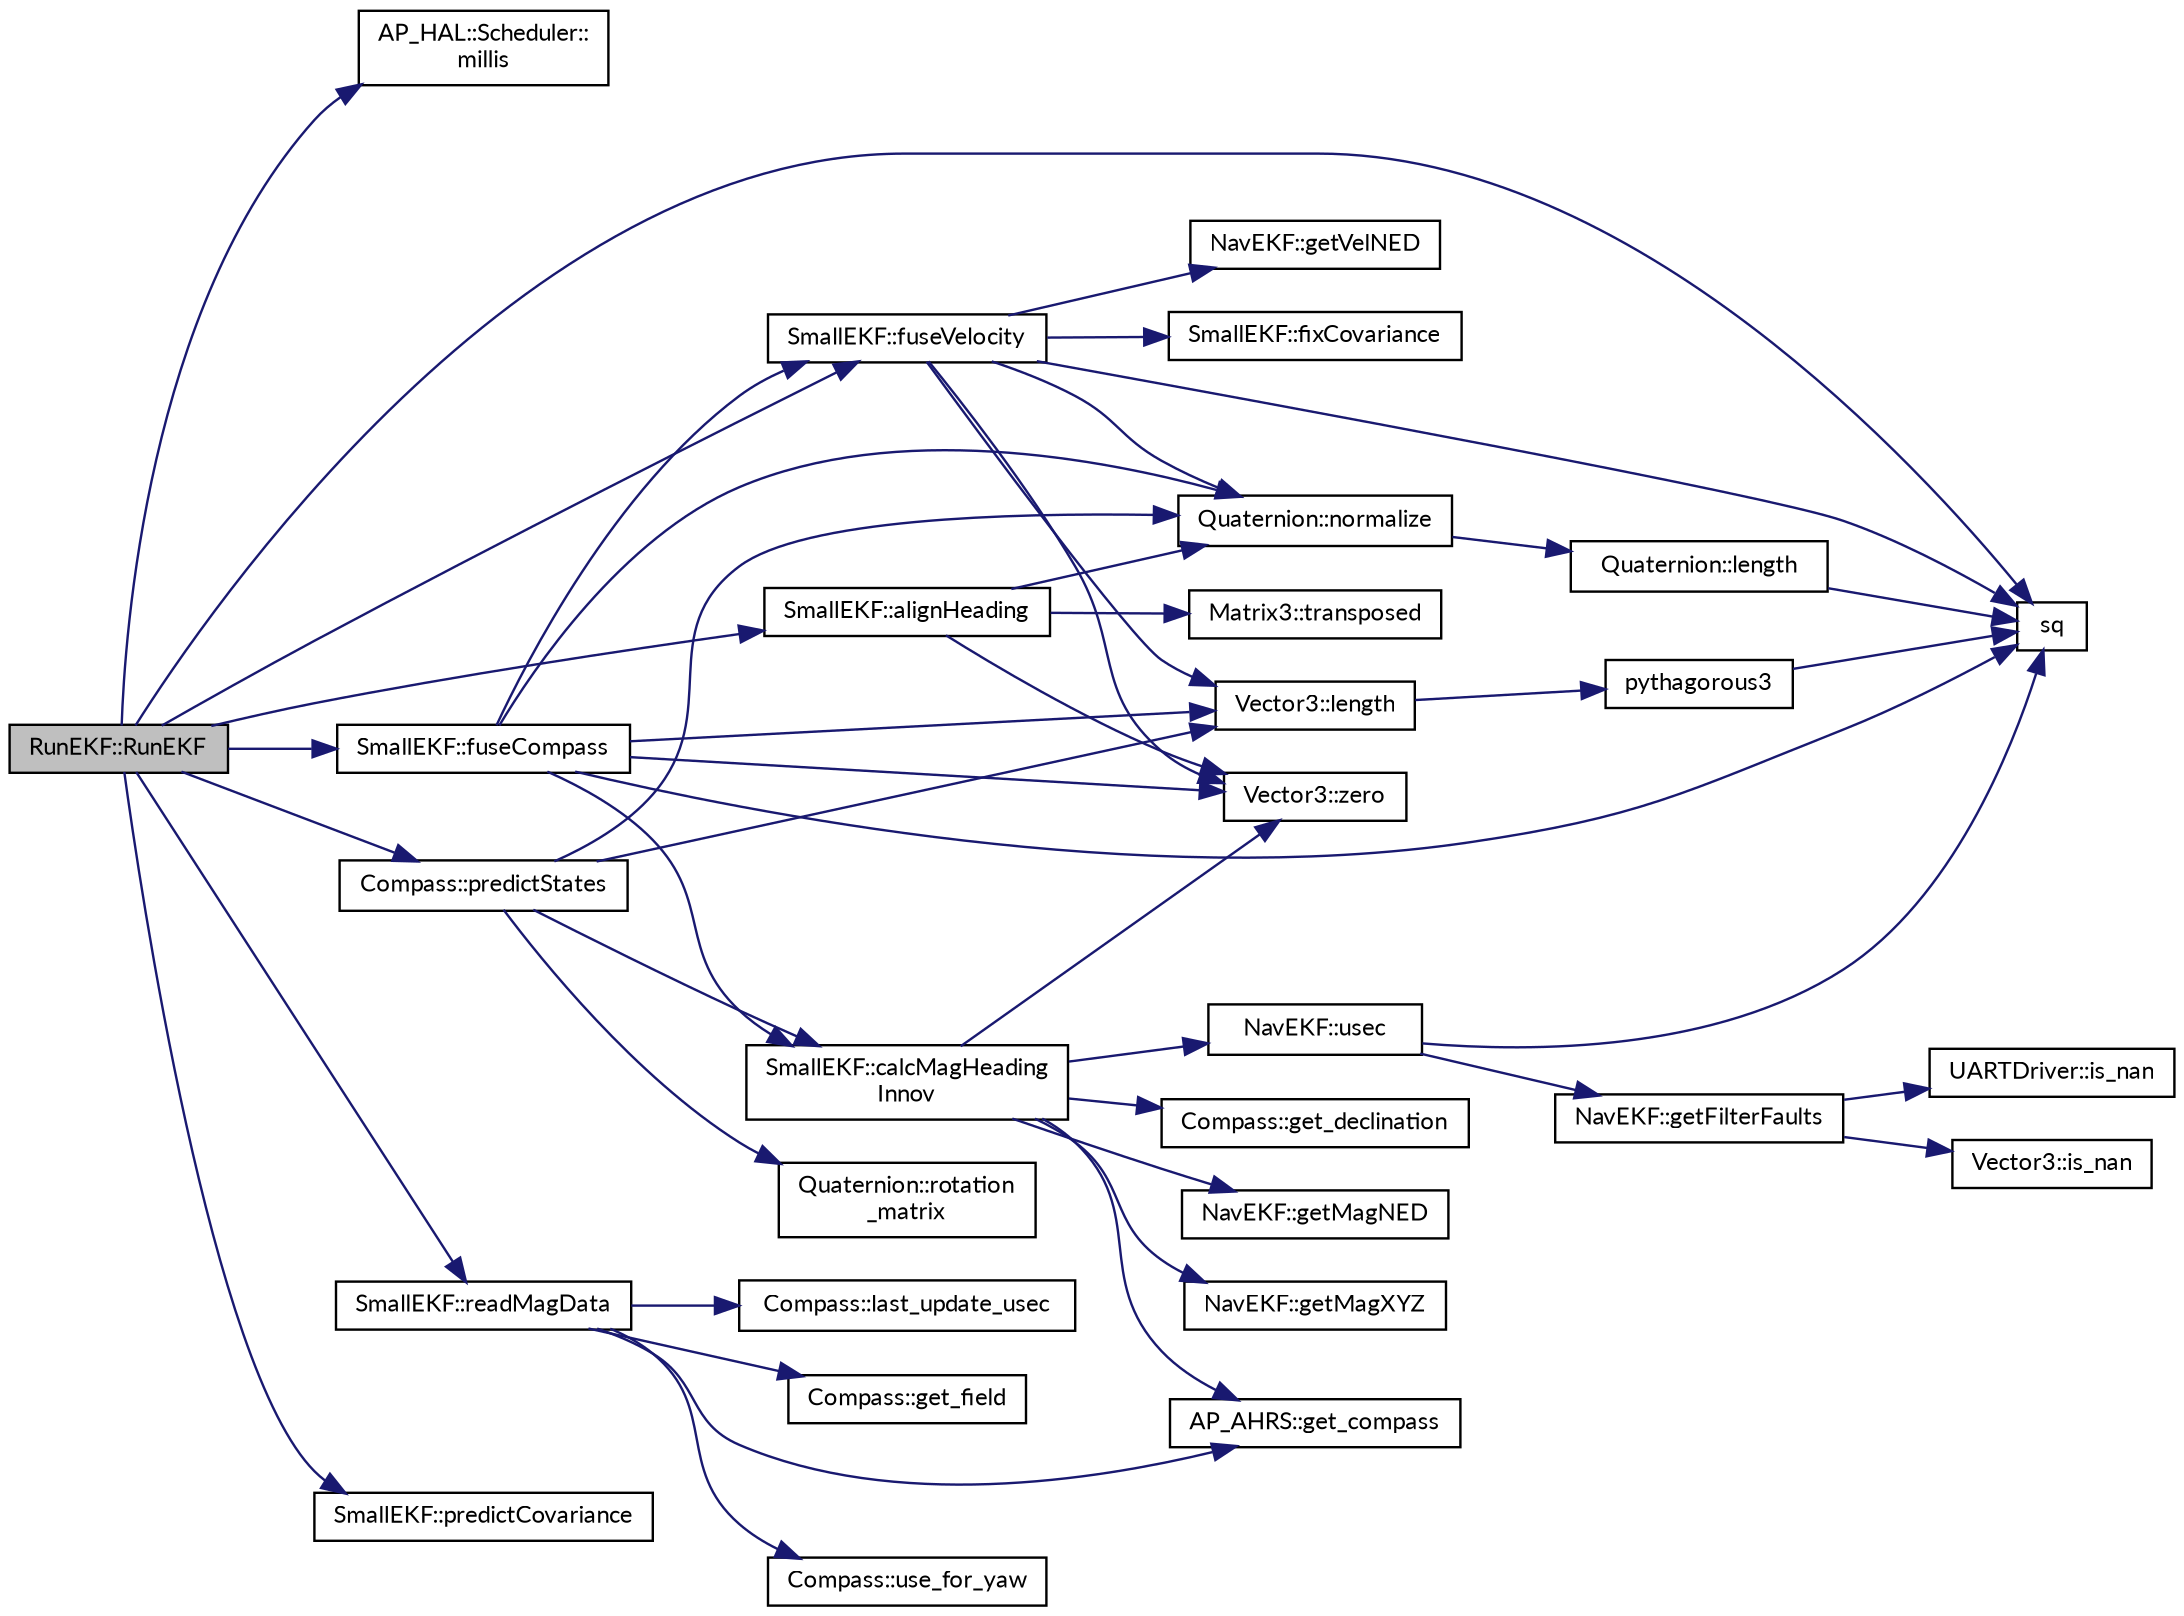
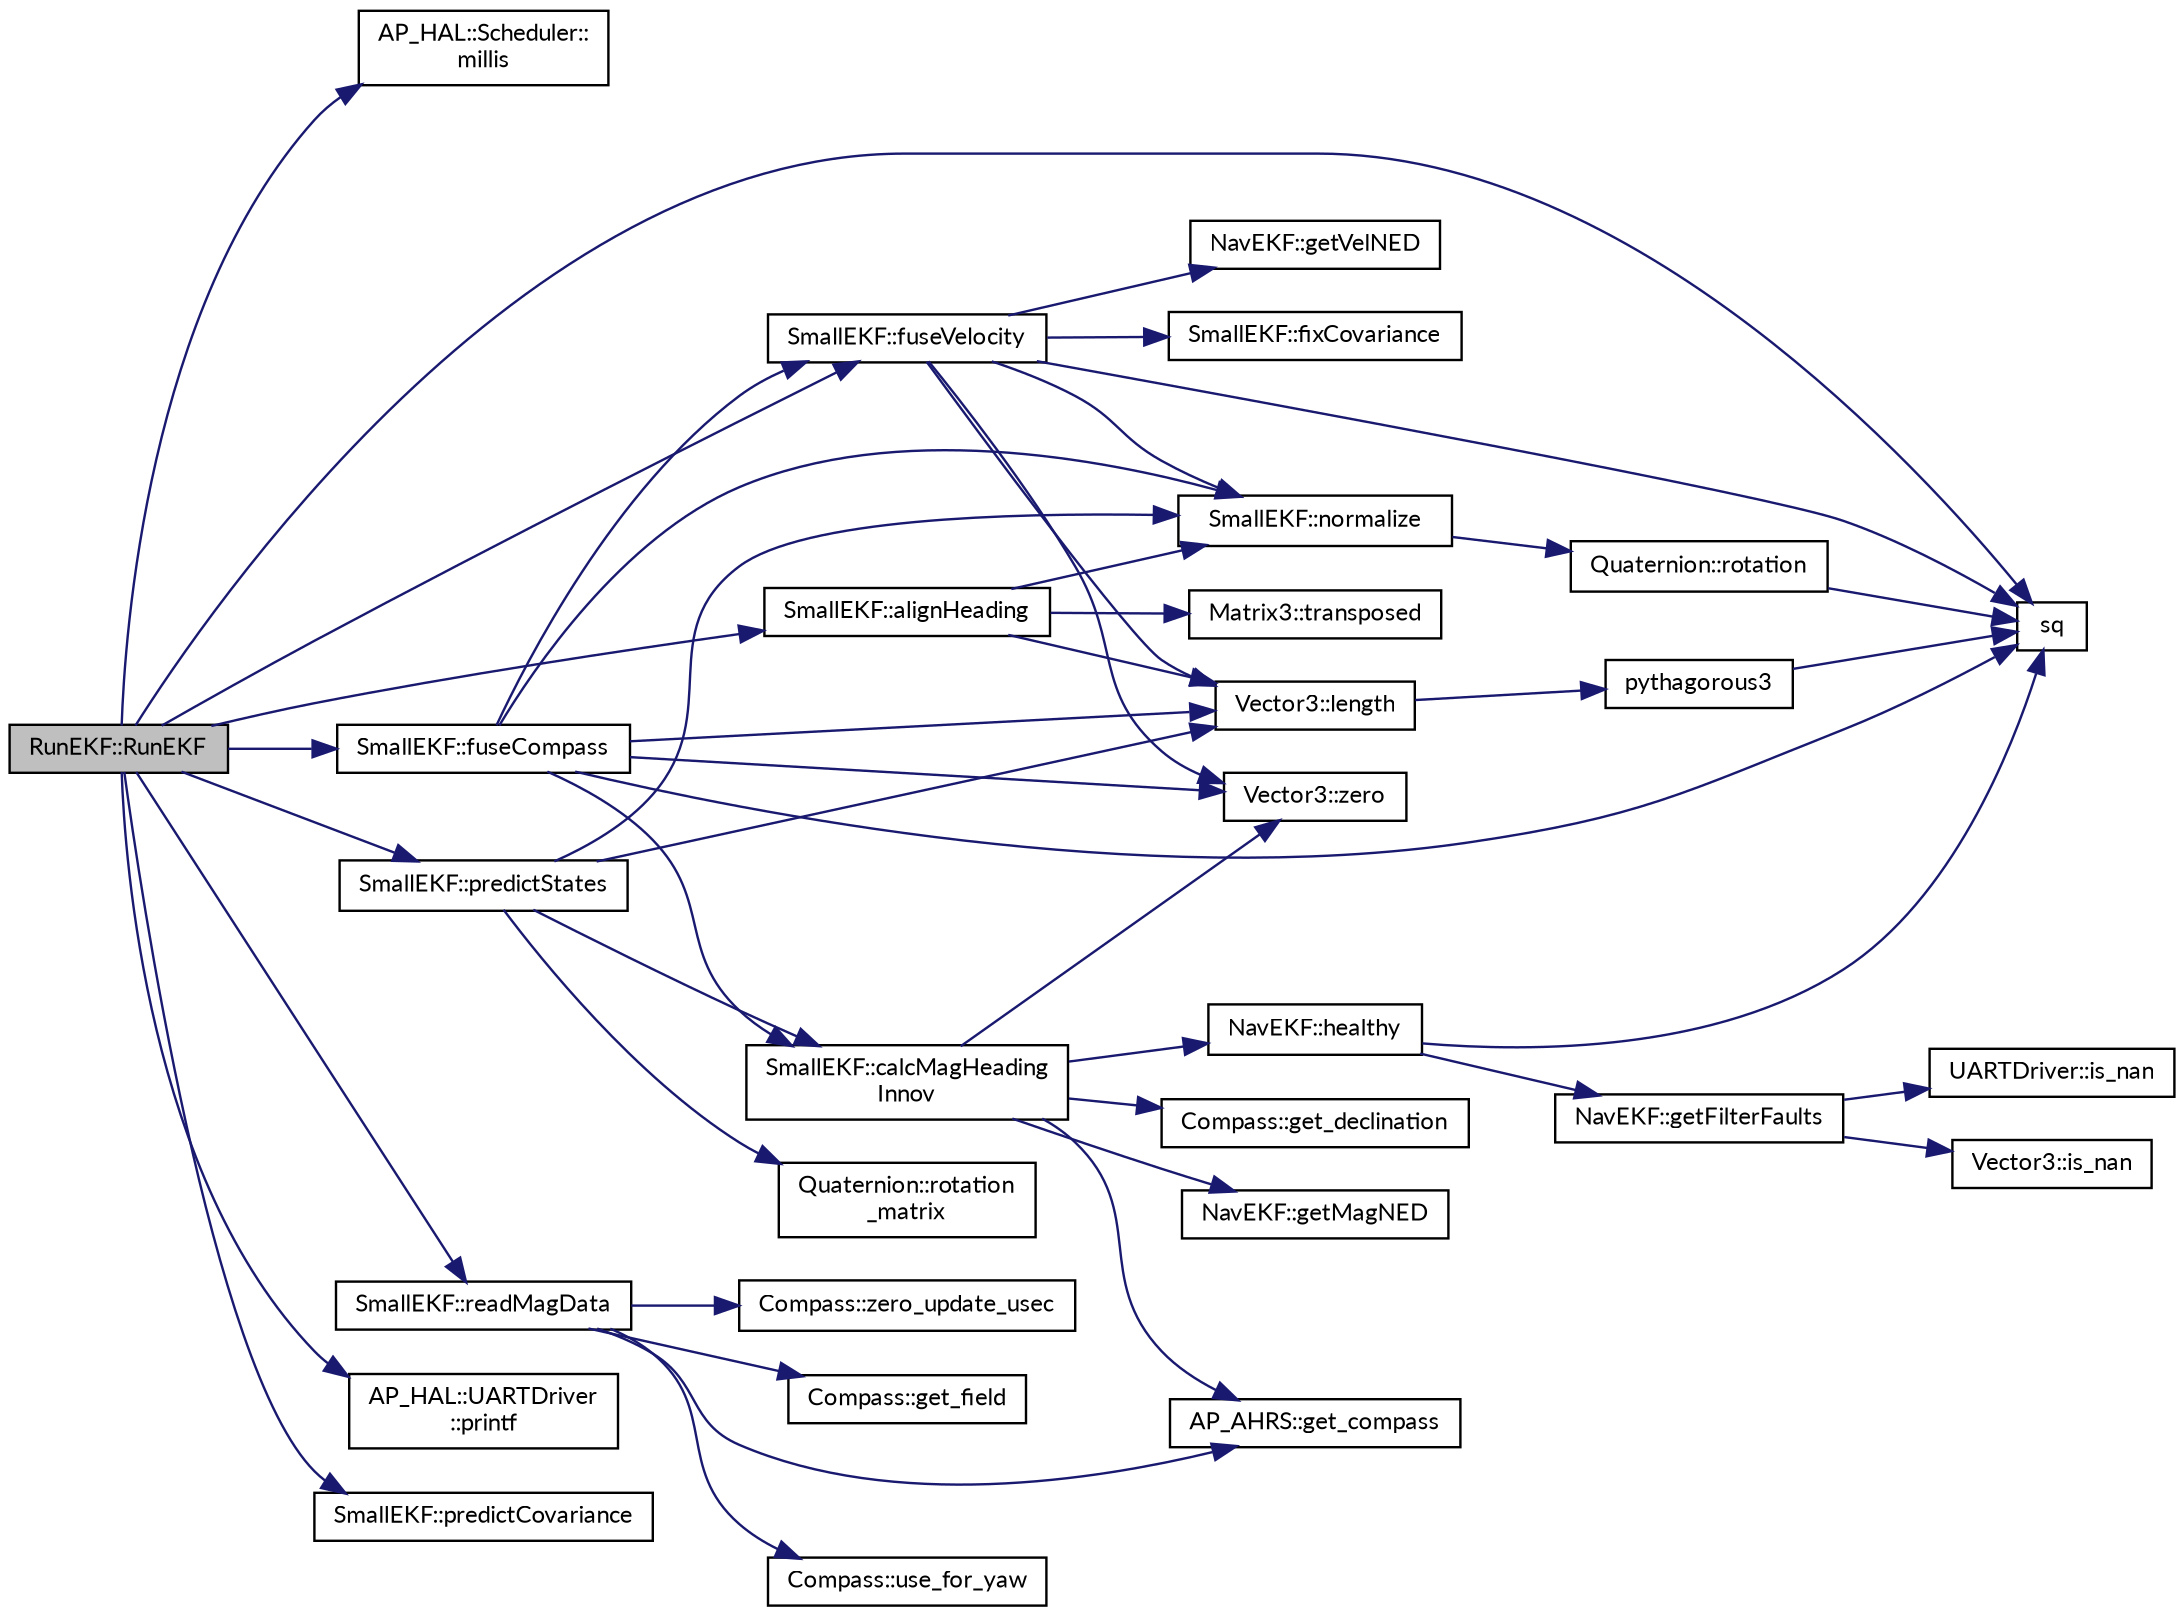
node "Quaternion::normalize": label "Quaternion::normalize" -> "SmallEKF::normalize"
node "Quaternion::length": label "Quaternion::length" -> "Quaternion::rotation"
edge "SmallEKF::alignHeading" -> "Vector3::zero": now "SmallEKF::alignHeading" -> "Vector3::length"
node "Compass::predictStates": label "Compass::predictStates" -> "SmallEKF::predictStates"
node "NavEKF::usec": label "NavEKF::usec" -> "NavEKF::healthy"
node "Compass::last_update_usec": label "Compass::last_update_usec" -> "Compass::zero_update_usec"
node "NavEKF::getMagXYZ": removed
node "AP_HAL::UARTDriver ::printf": added
